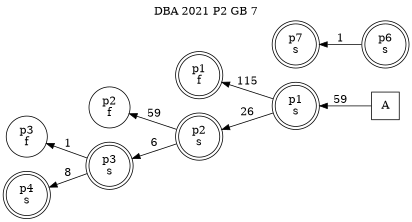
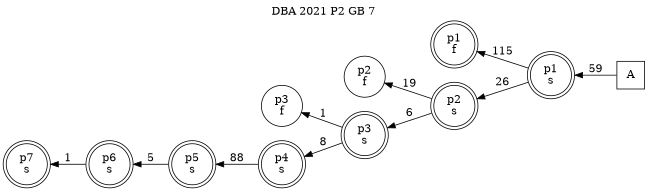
edge "p2 s" -> "p2 f": label "59" -> "19"
node "p5 s": added
